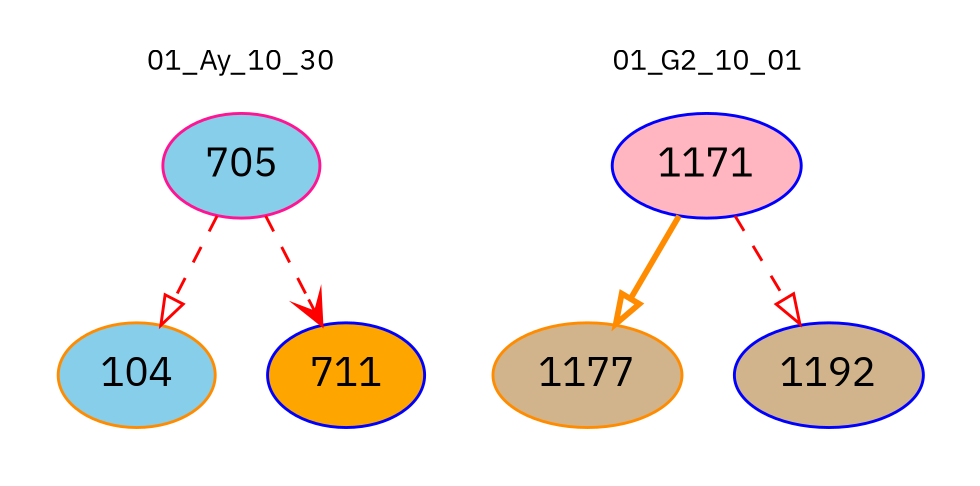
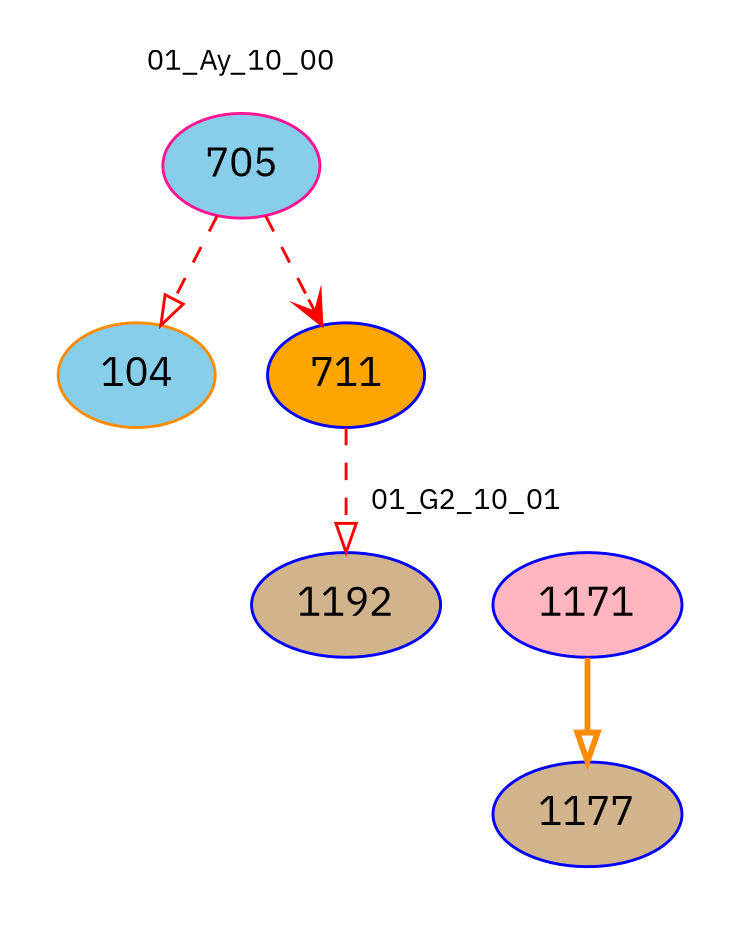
cluster "01_Ay_10_30": label "01_Ay_10_30" -> "01_Ay_10_00"
edge "1171" -> "1192": now "711" -> "1192"
node "1177": color darkorange -> blue
